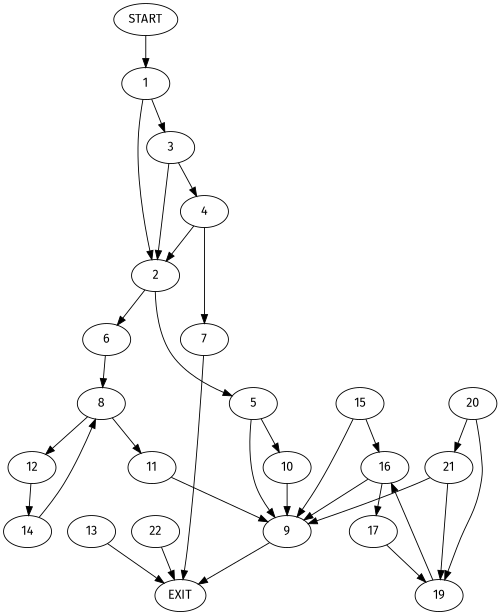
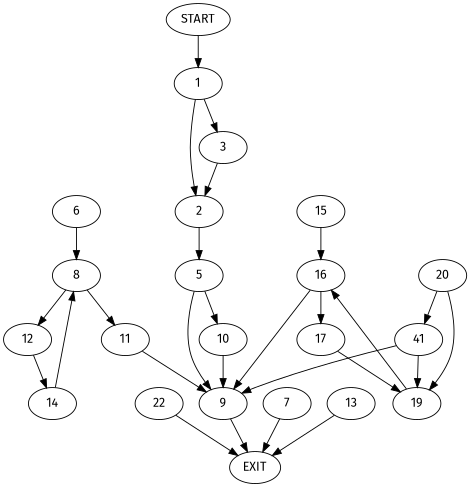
node "4": removed
edge "2" -> "6": removed
edge "15" -> "9": removed
node "21": label "21" -> "41"
